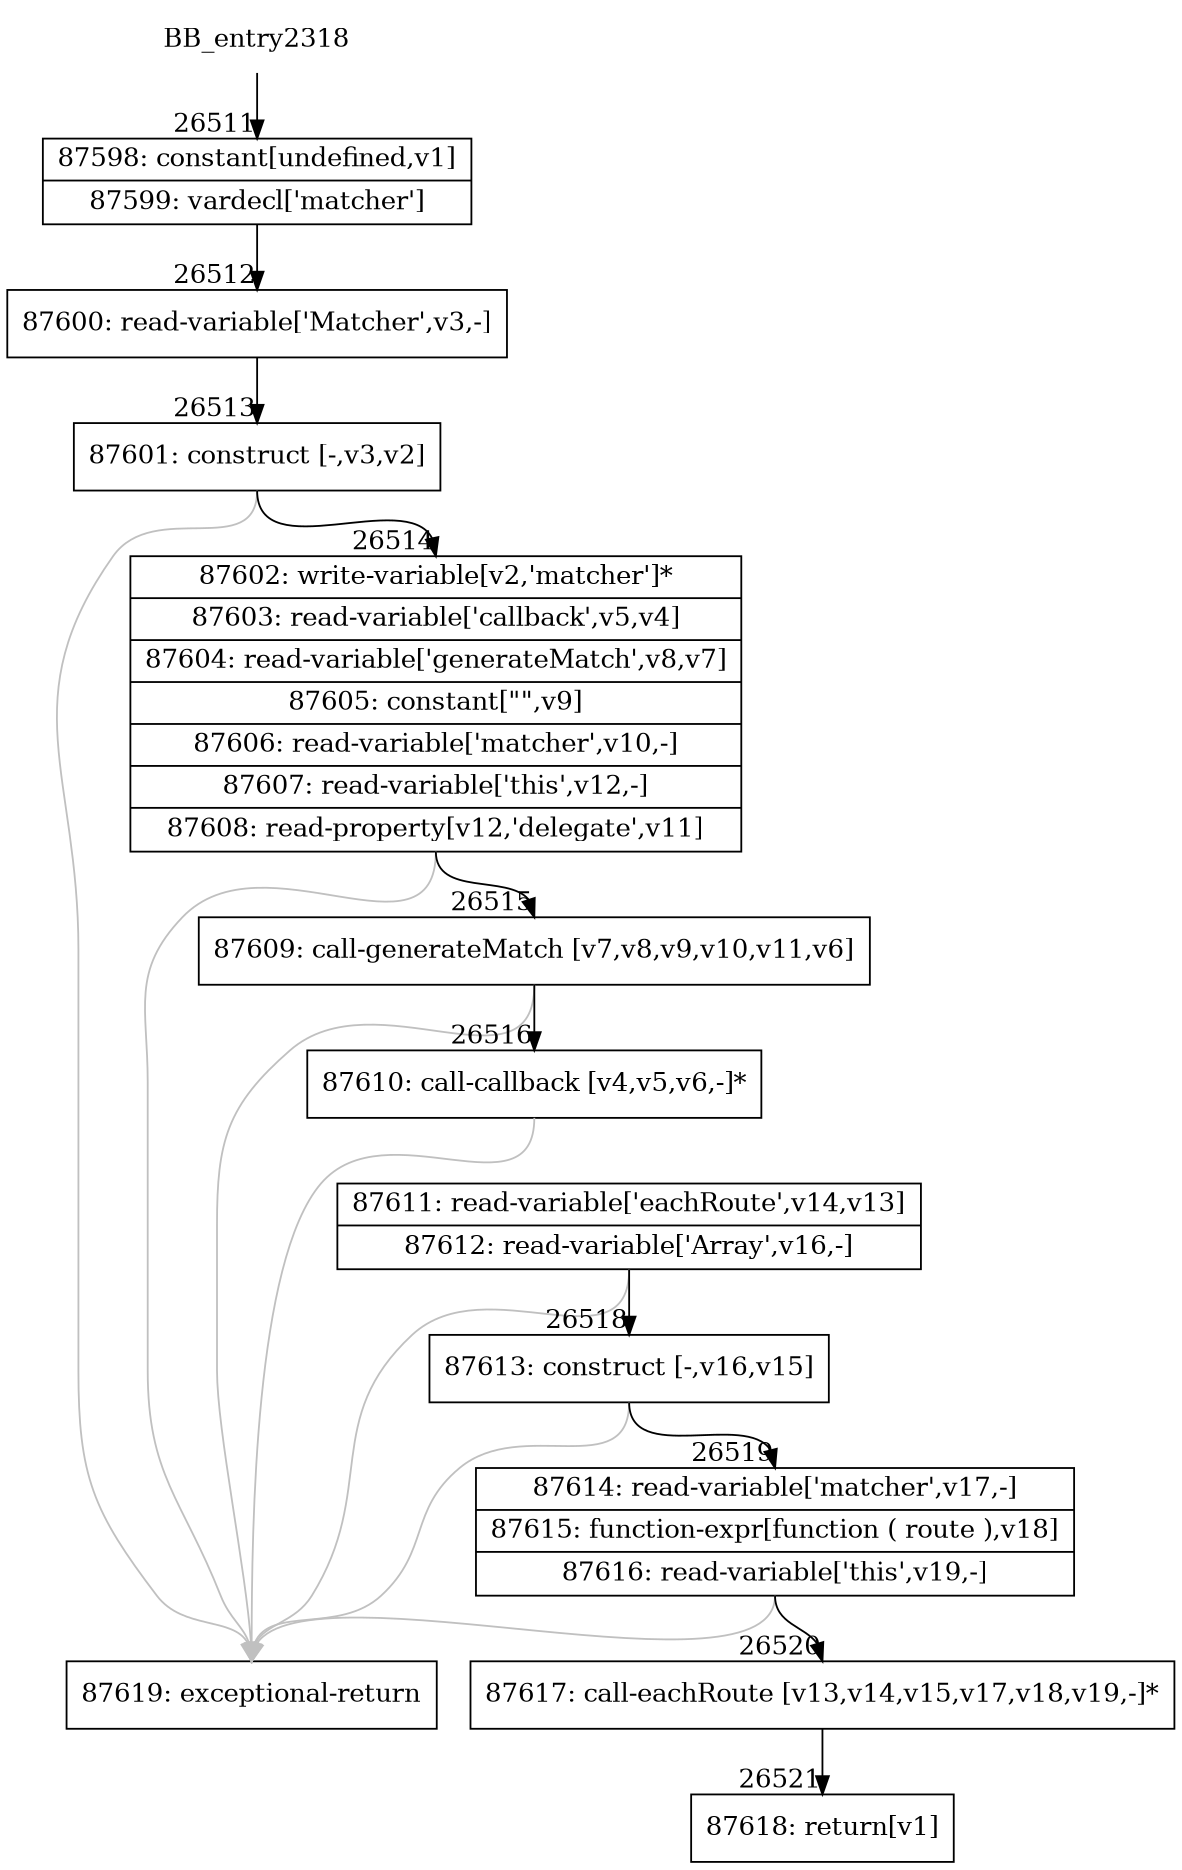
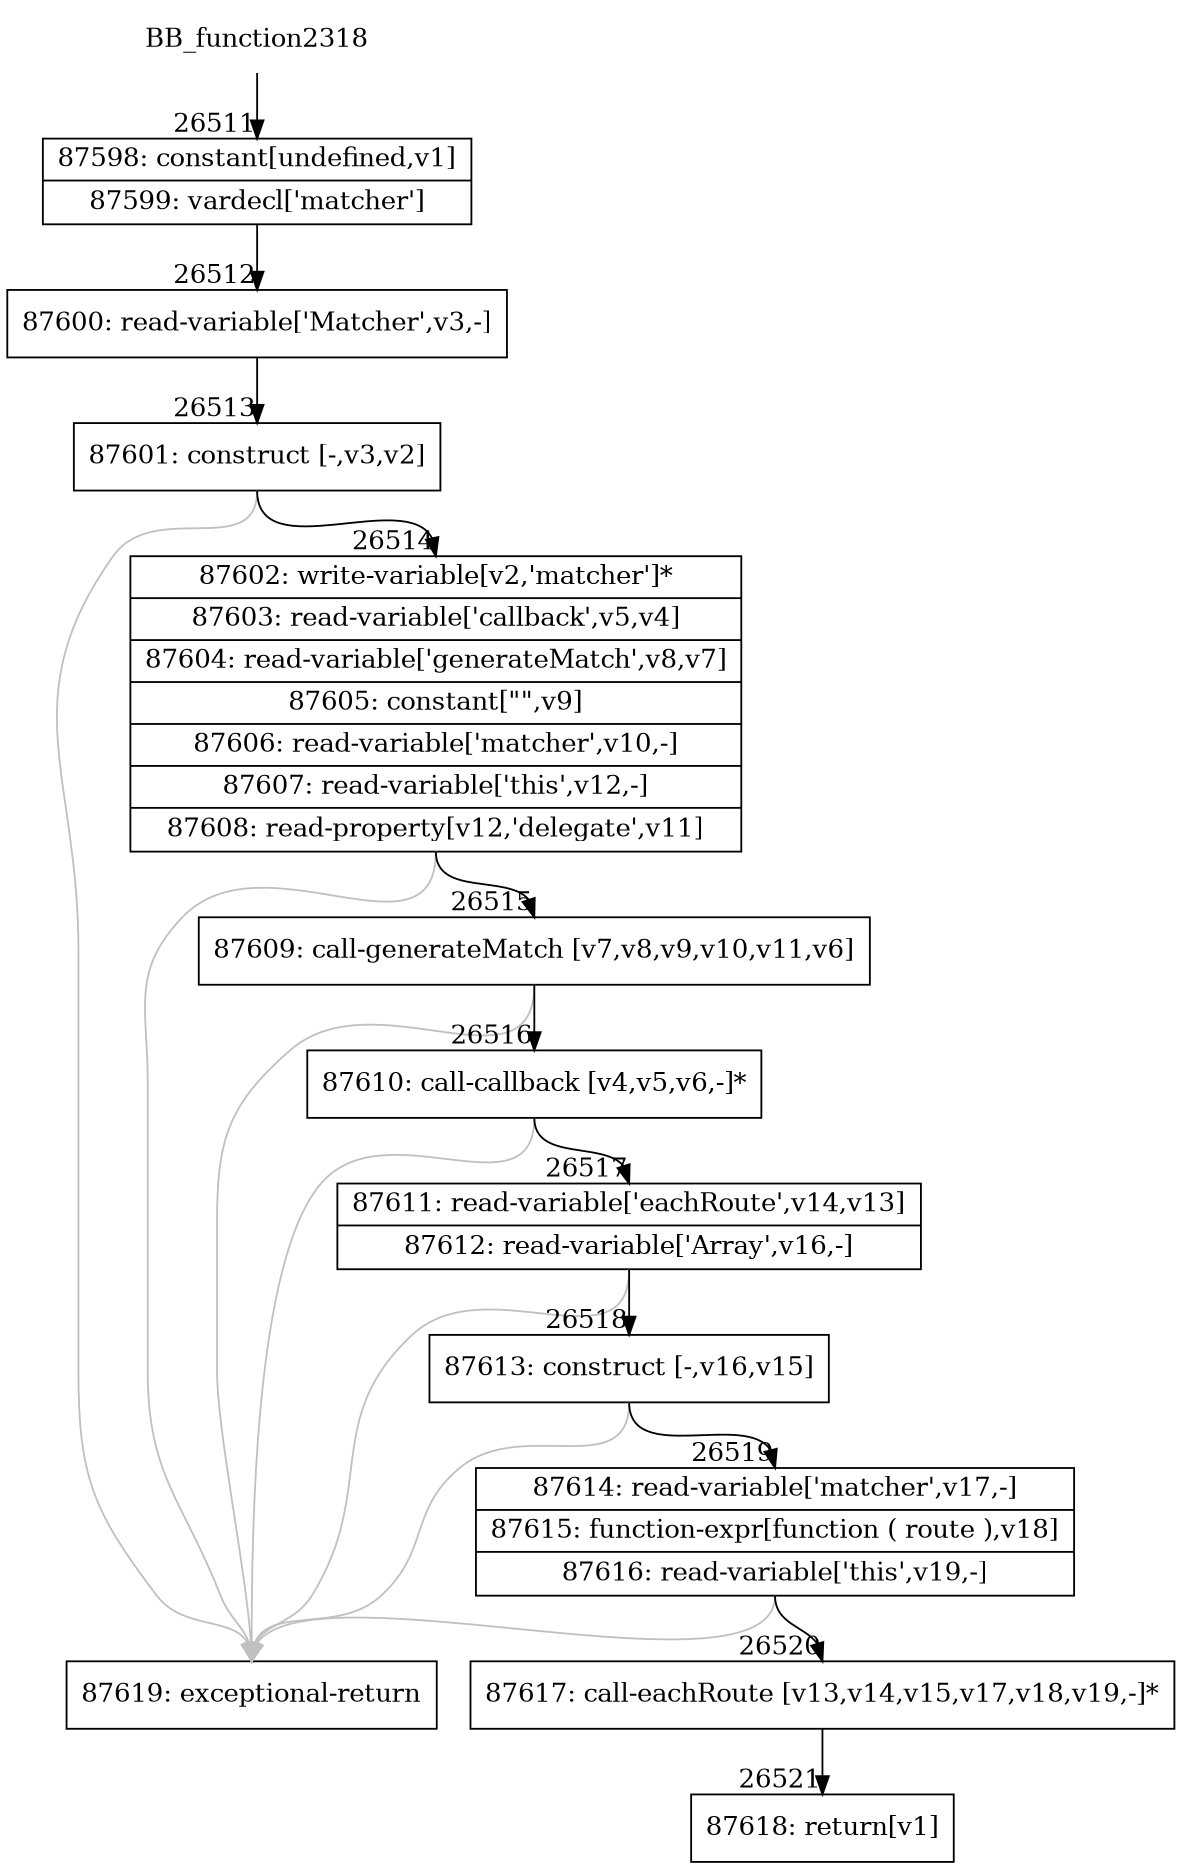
node "BB_entry2318": label "BB_entry2318" -> "BB_function2318"
edge "87610: call-callback [v4,v5,v6,-]*" -> "87611: read-variable['eachRoute',v14,v13]": added
